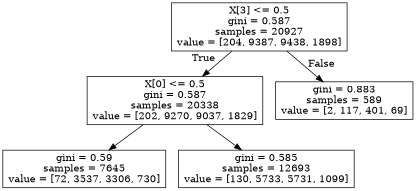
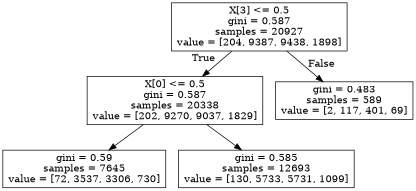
node "gini = 0.883 samples = 589 value = [2, 117, 401, 69]": label "gini = 0.883 samples = 589 value = [2, 117, 401, 69]" -> "gini = 0.483 samples = 589 value = [2, 117, 401, 69]"
